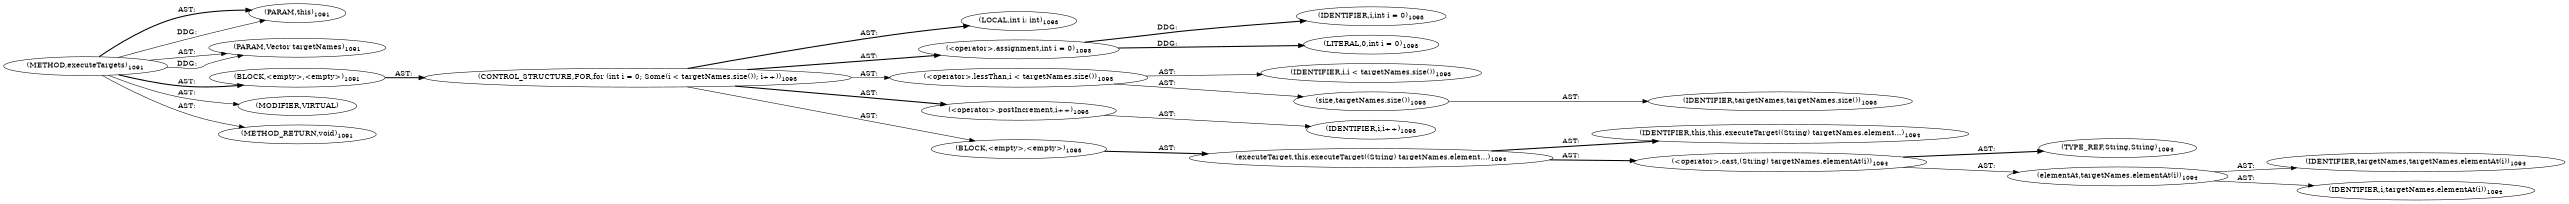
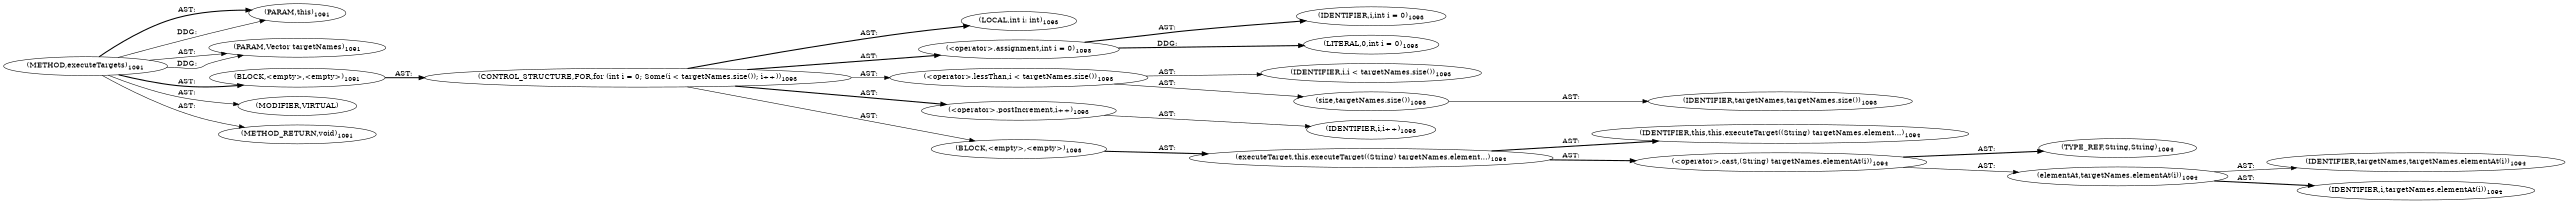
edge "(<operator>.assignment,int i = 0)" -> "(IDENTIFIER,i,int i = 0)": label "DDG: " -> "AST: "
edge "(elementAt,targetNames.elementAt(i))" -> "(IDENTIFIER,i,targetNames.elementAt(i))": style solid -> bold
